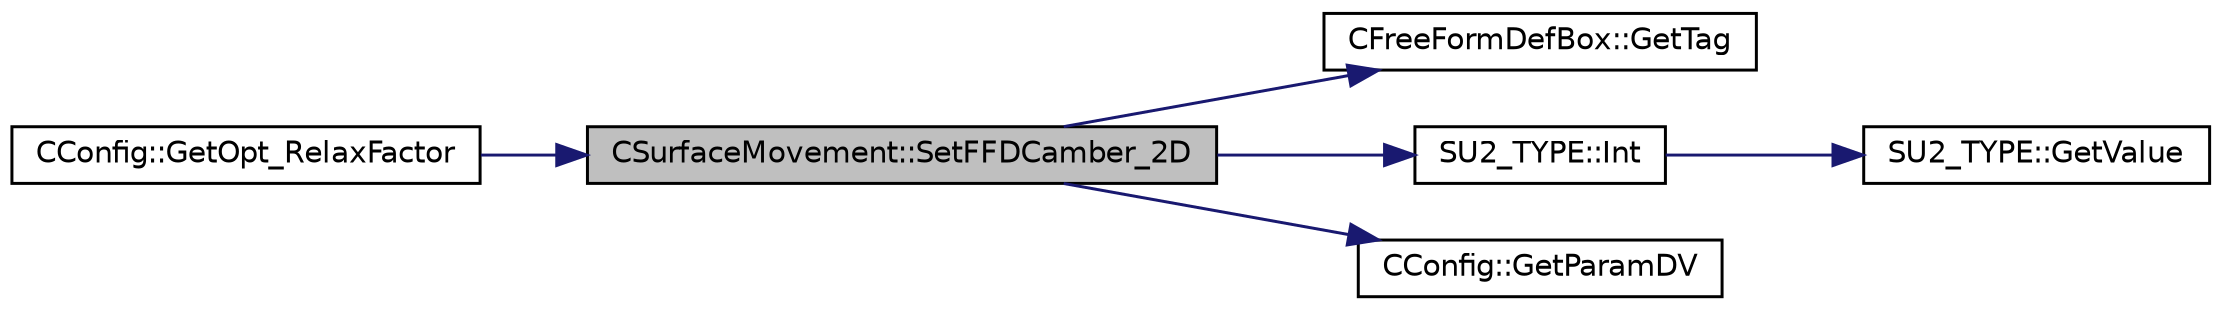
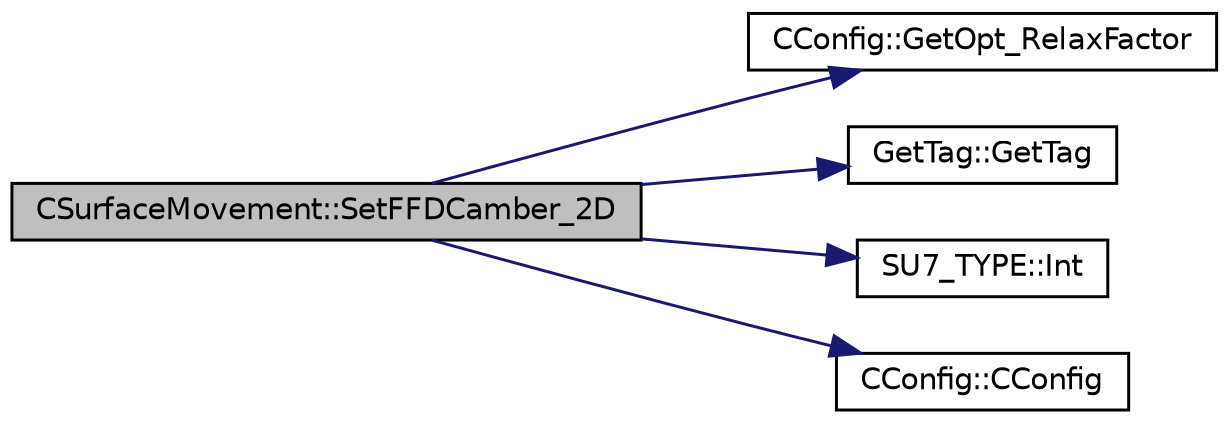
node "CFreeFormDefBox::GetTag": label "CFreeFormDefBox::GetTag" -> "GetTag::GetTag"
edge "CConfig::GetOpt_RelaxFactor" -> "CSurfaceMovement::SetFFDCamber_2D": reversed
node "SU2_TYPE::Int": label "SU2_TYPE::Int" -> "SU7_TYPE::Int"
node "SU2_TYPE::GetValue": removed
node "CConfig::GetParamDV": label "CConfig::GetParamDV" -> "CConfig::CConfig"
